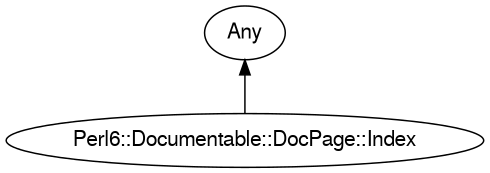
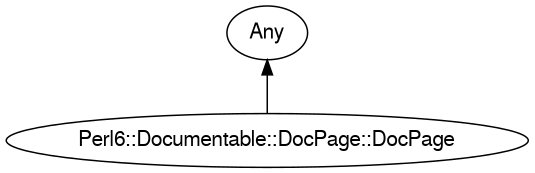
node "Perl6::Documentable::DocPage::Index": label "Perl6::Documentable::DocPage::Index" -> "Perl6::Documentable::DocPage::DocPage"
